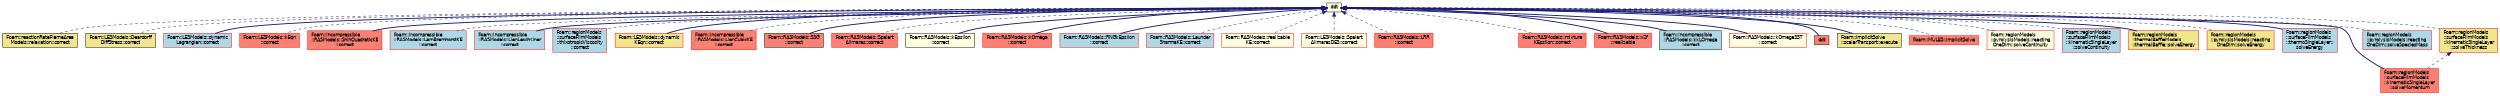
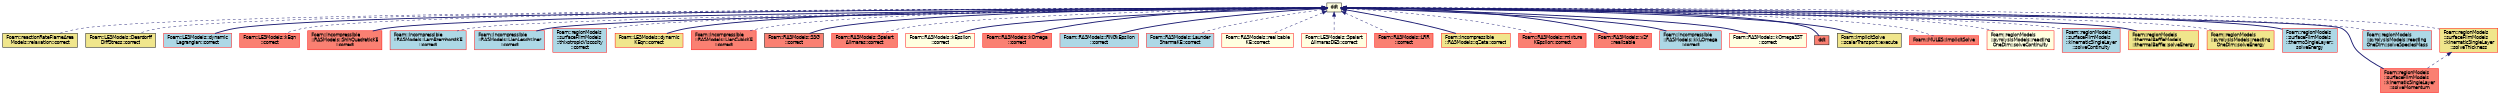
node "Foam::RASModels::kEpsilon ::correct": color black -> red
node "Foam::incompressible ::RASModels::qZeta::correct": added
node "Foam::incompressible ::RASModels::kkLOmega ::correct": color black -> red
